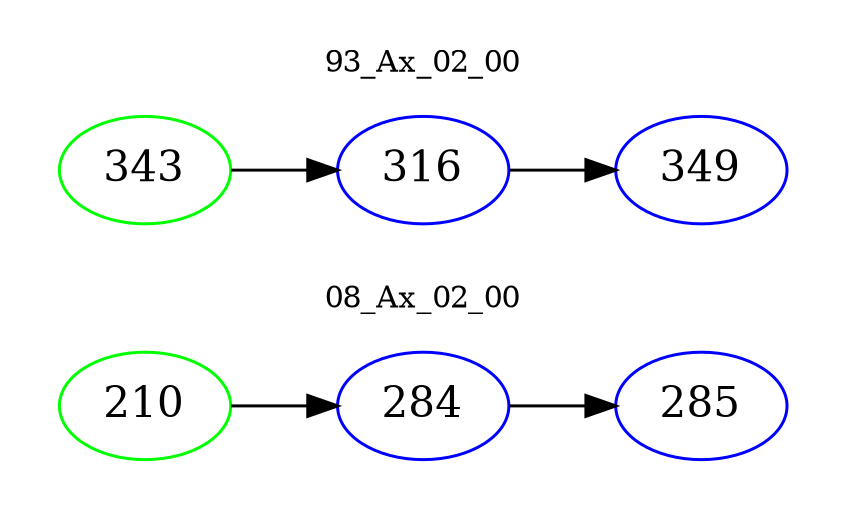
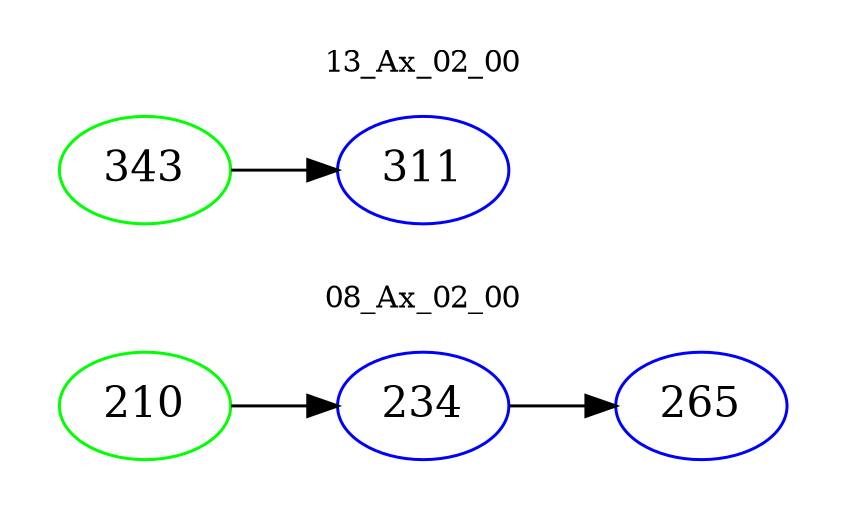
cluster "93_Ax_02_00": label "93_Ax_02_00" -> "13_Ax_02_00"
node "316": label "316" -> "311"
node "349": removed
node "284": label "284" -> "234"
node "285": label "285" -> "265"
